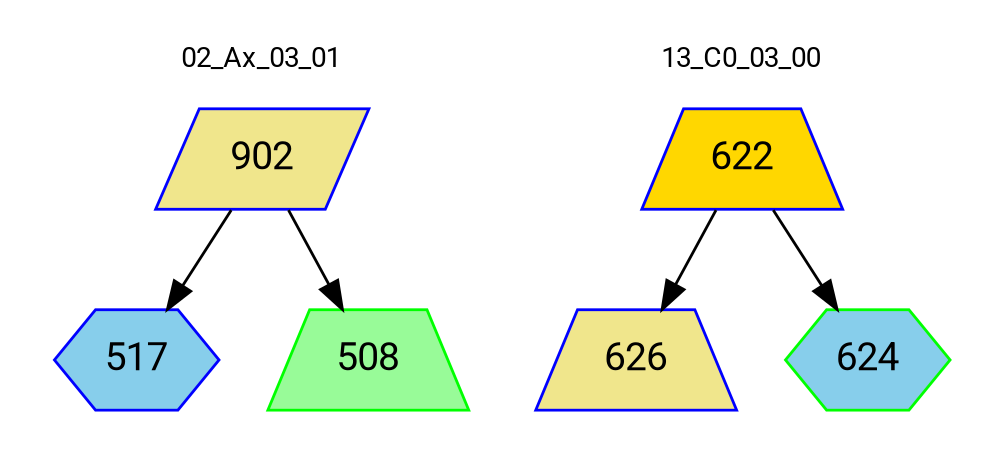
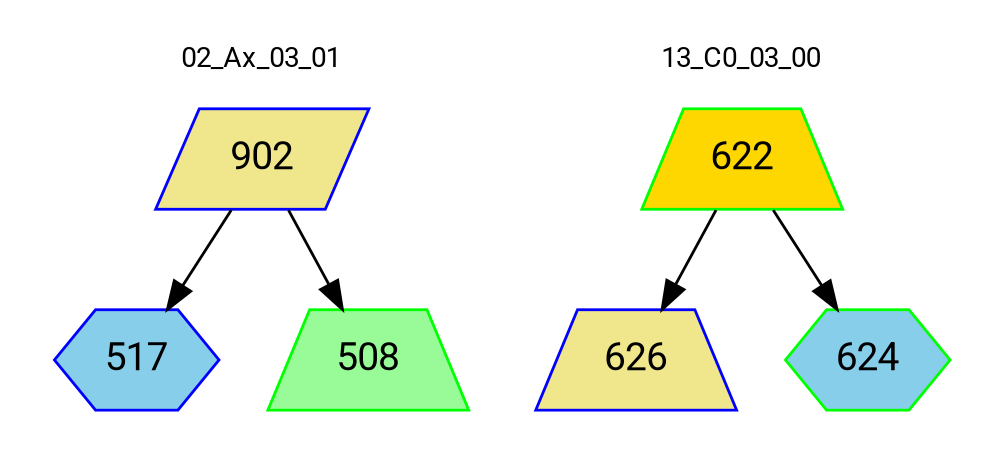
node "622": color blue -> green
